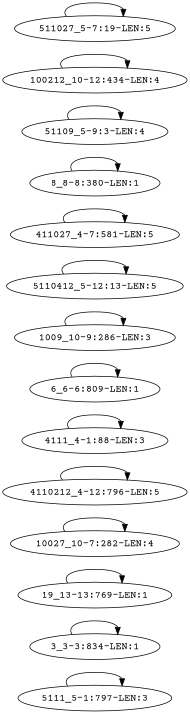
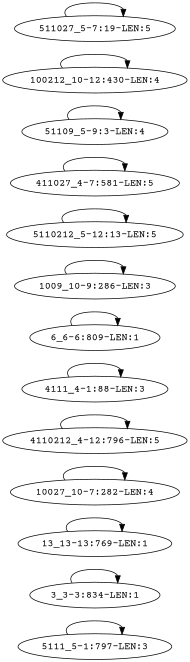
node "100212_10-12:434-LEN:4": label "100212_10-12:434-LEN:4" -> "100212_10-12:430-LEN:4"
node "8_8-8:380-LEN:1": removed
node "5110412_5-12:13-LEN:5": label "5110412_5-12:13-LEN:5" -> "5110212_5-12:13-LEN:5"
node "19_13-13:769-LEN:1": label "19_13-13:769-LEN:1" -> "13_13-13:769-LEN:1"
